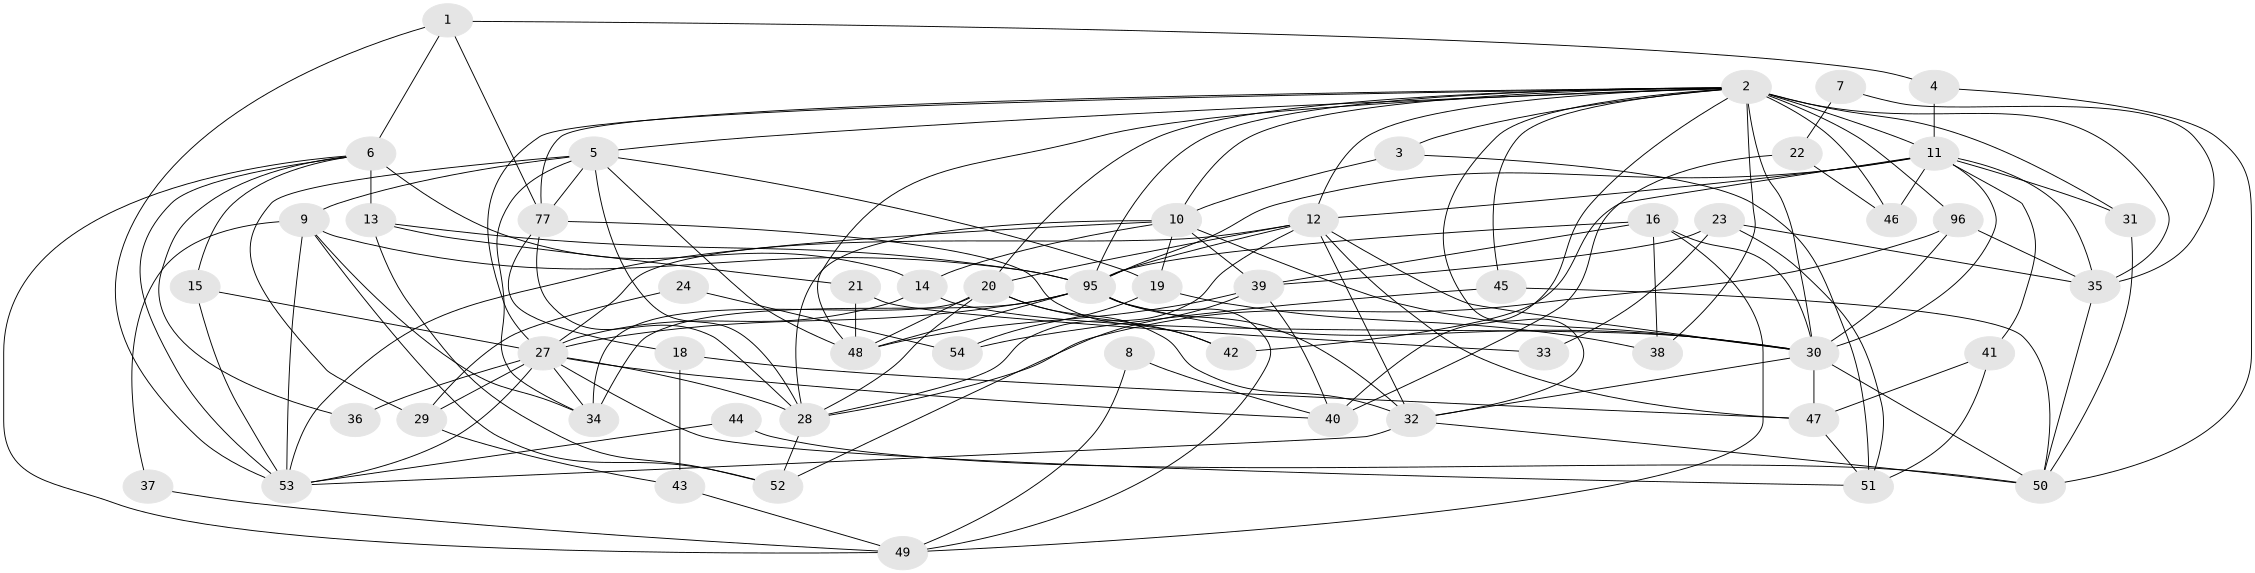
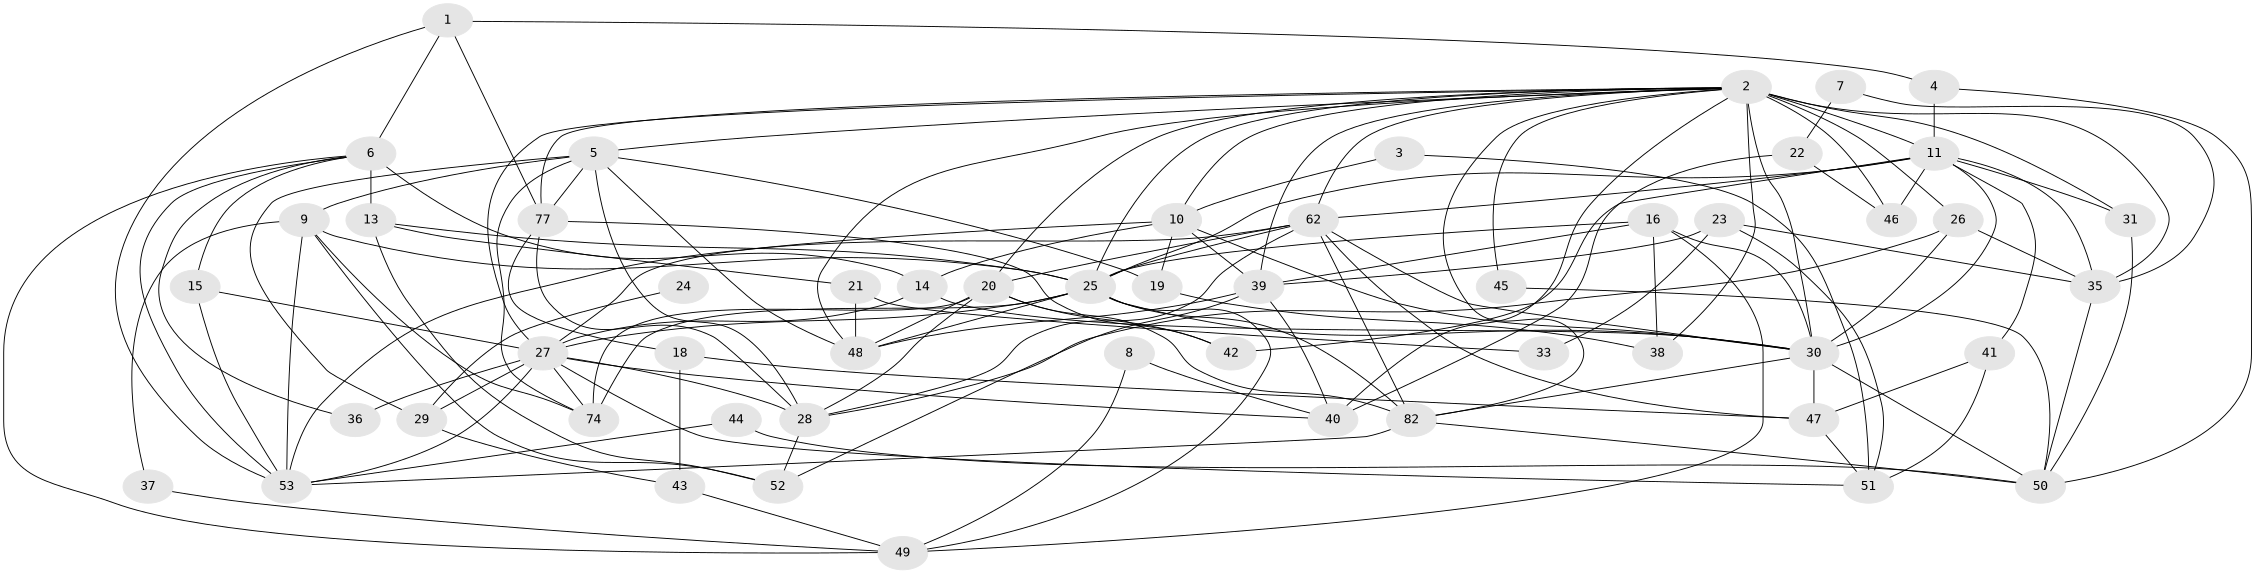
edge "2" -- "3": now "2" -- "39"
node "12": label "12" -> "62"
node "96": label "96" -> "26"
edge "10" -- "28": removed
node "95": label "95" -> "25"
node "54": removed
node "34": label "34" -> "74"
node "32": label "32" -> "82"
